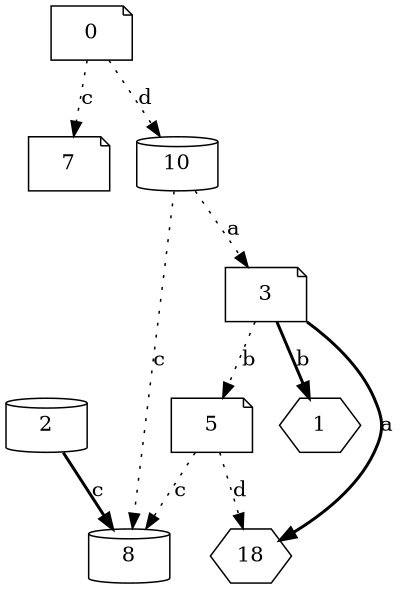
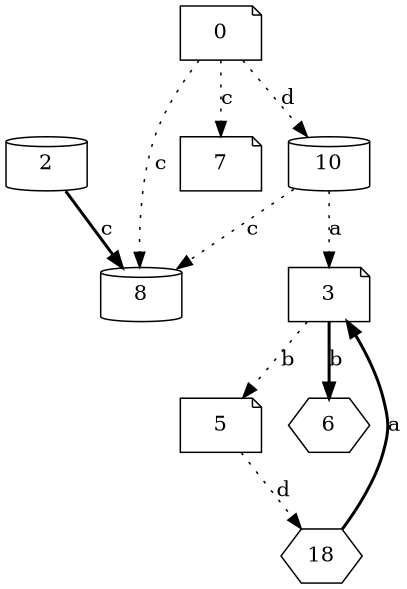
node "1": label "1" -> "6"
edge "3" -> "18": reversed
edge "5" -> "8": now "0" -> "8"
